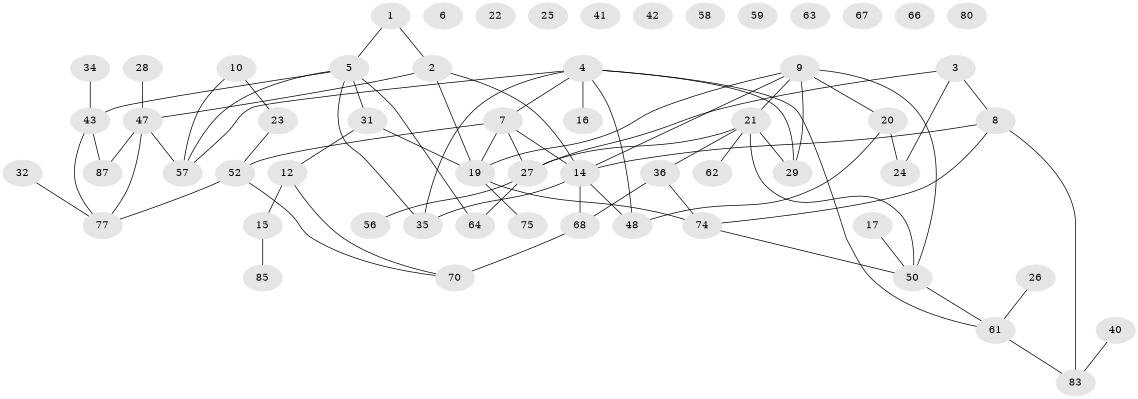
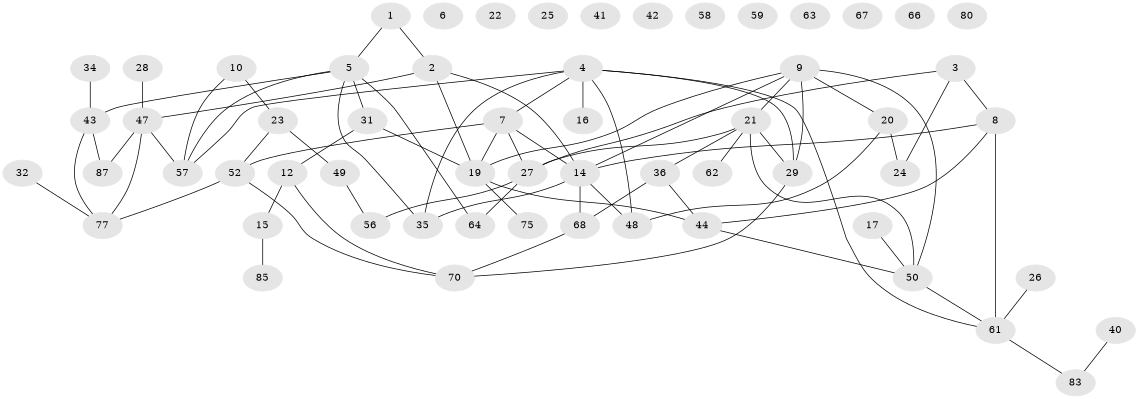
node "49": added
node "74": label "74" -> "44"
edge "8" -- "83": now "8" -- "61"
edge "29" -- "70": added
